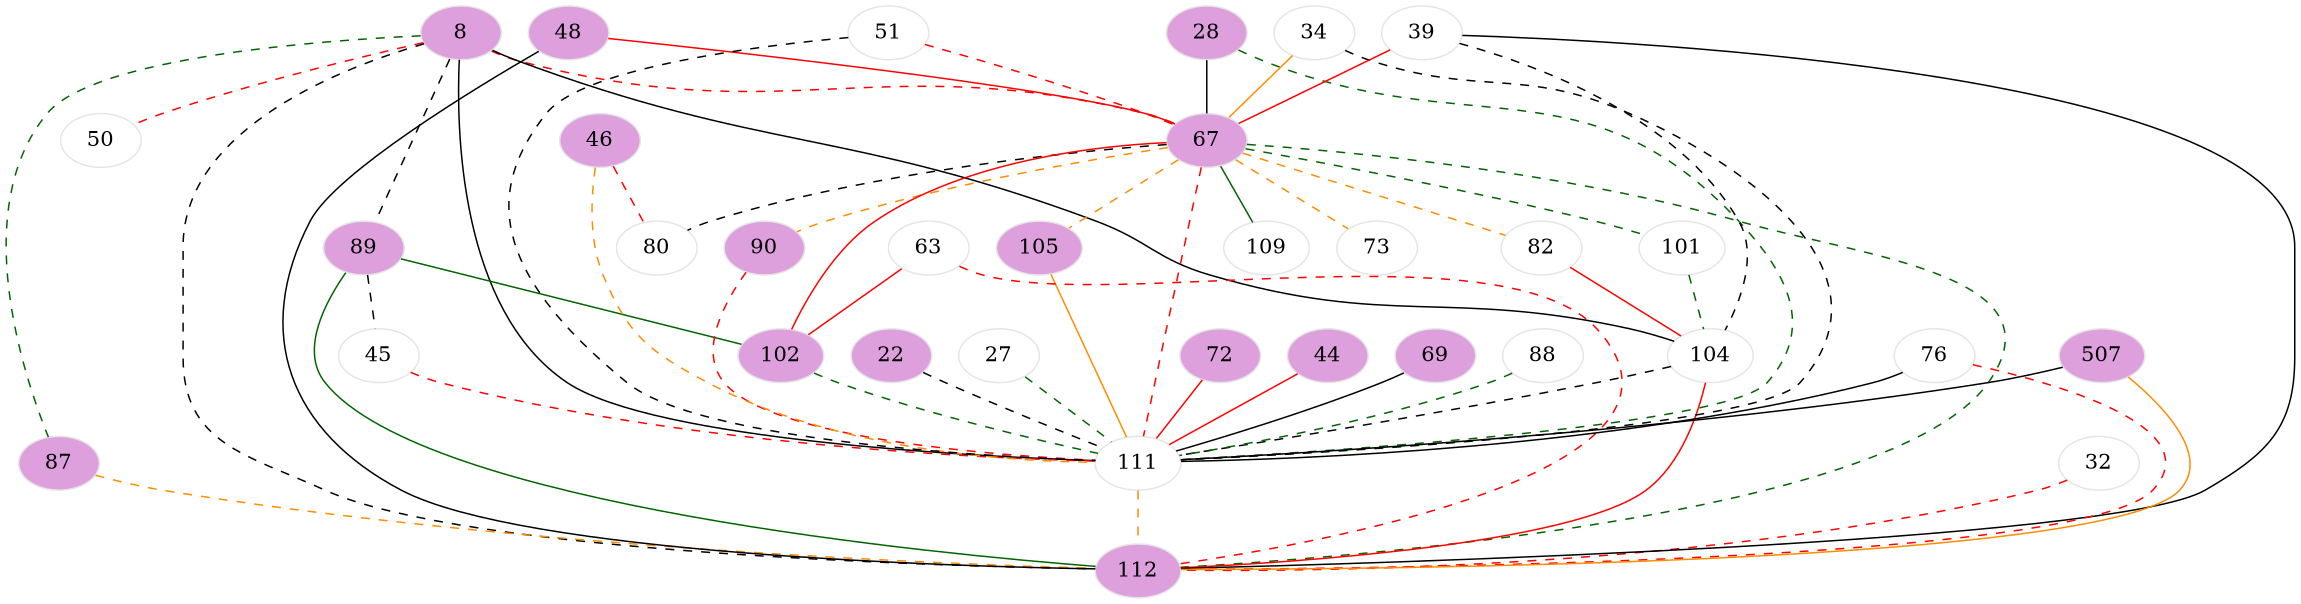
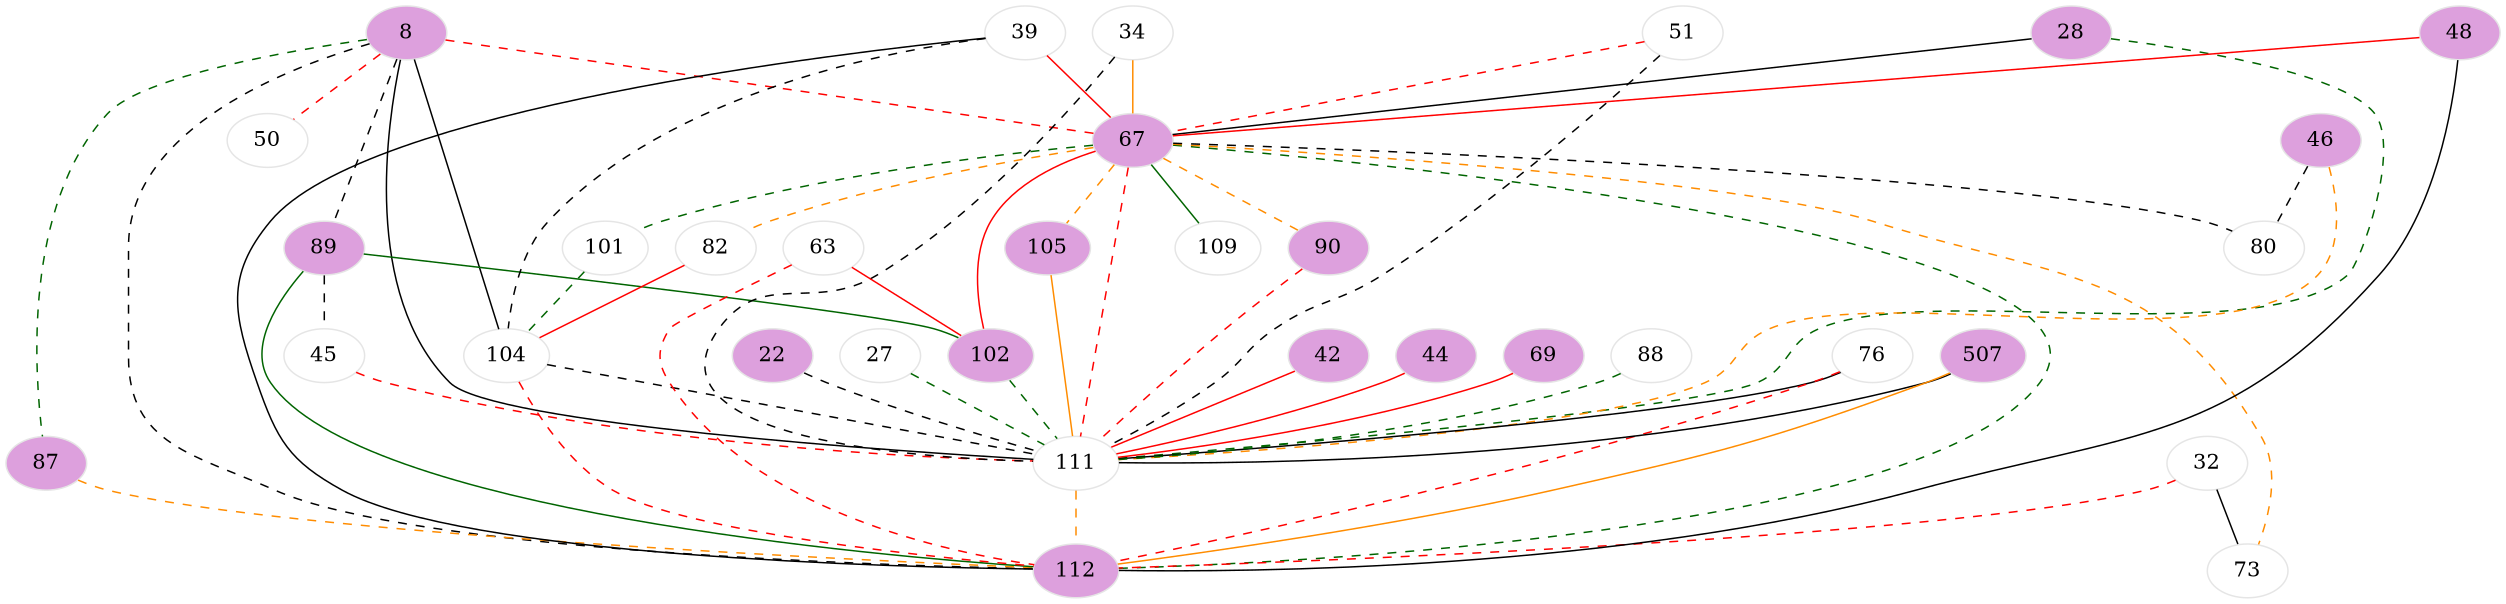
edge "46" -- "80": color red -> black
node "72": label "72" -> "42"
edge "69" -- "111": color black -> red
edge "104" -- "112": style solid -> dashed
edge "32" -- "73": added
